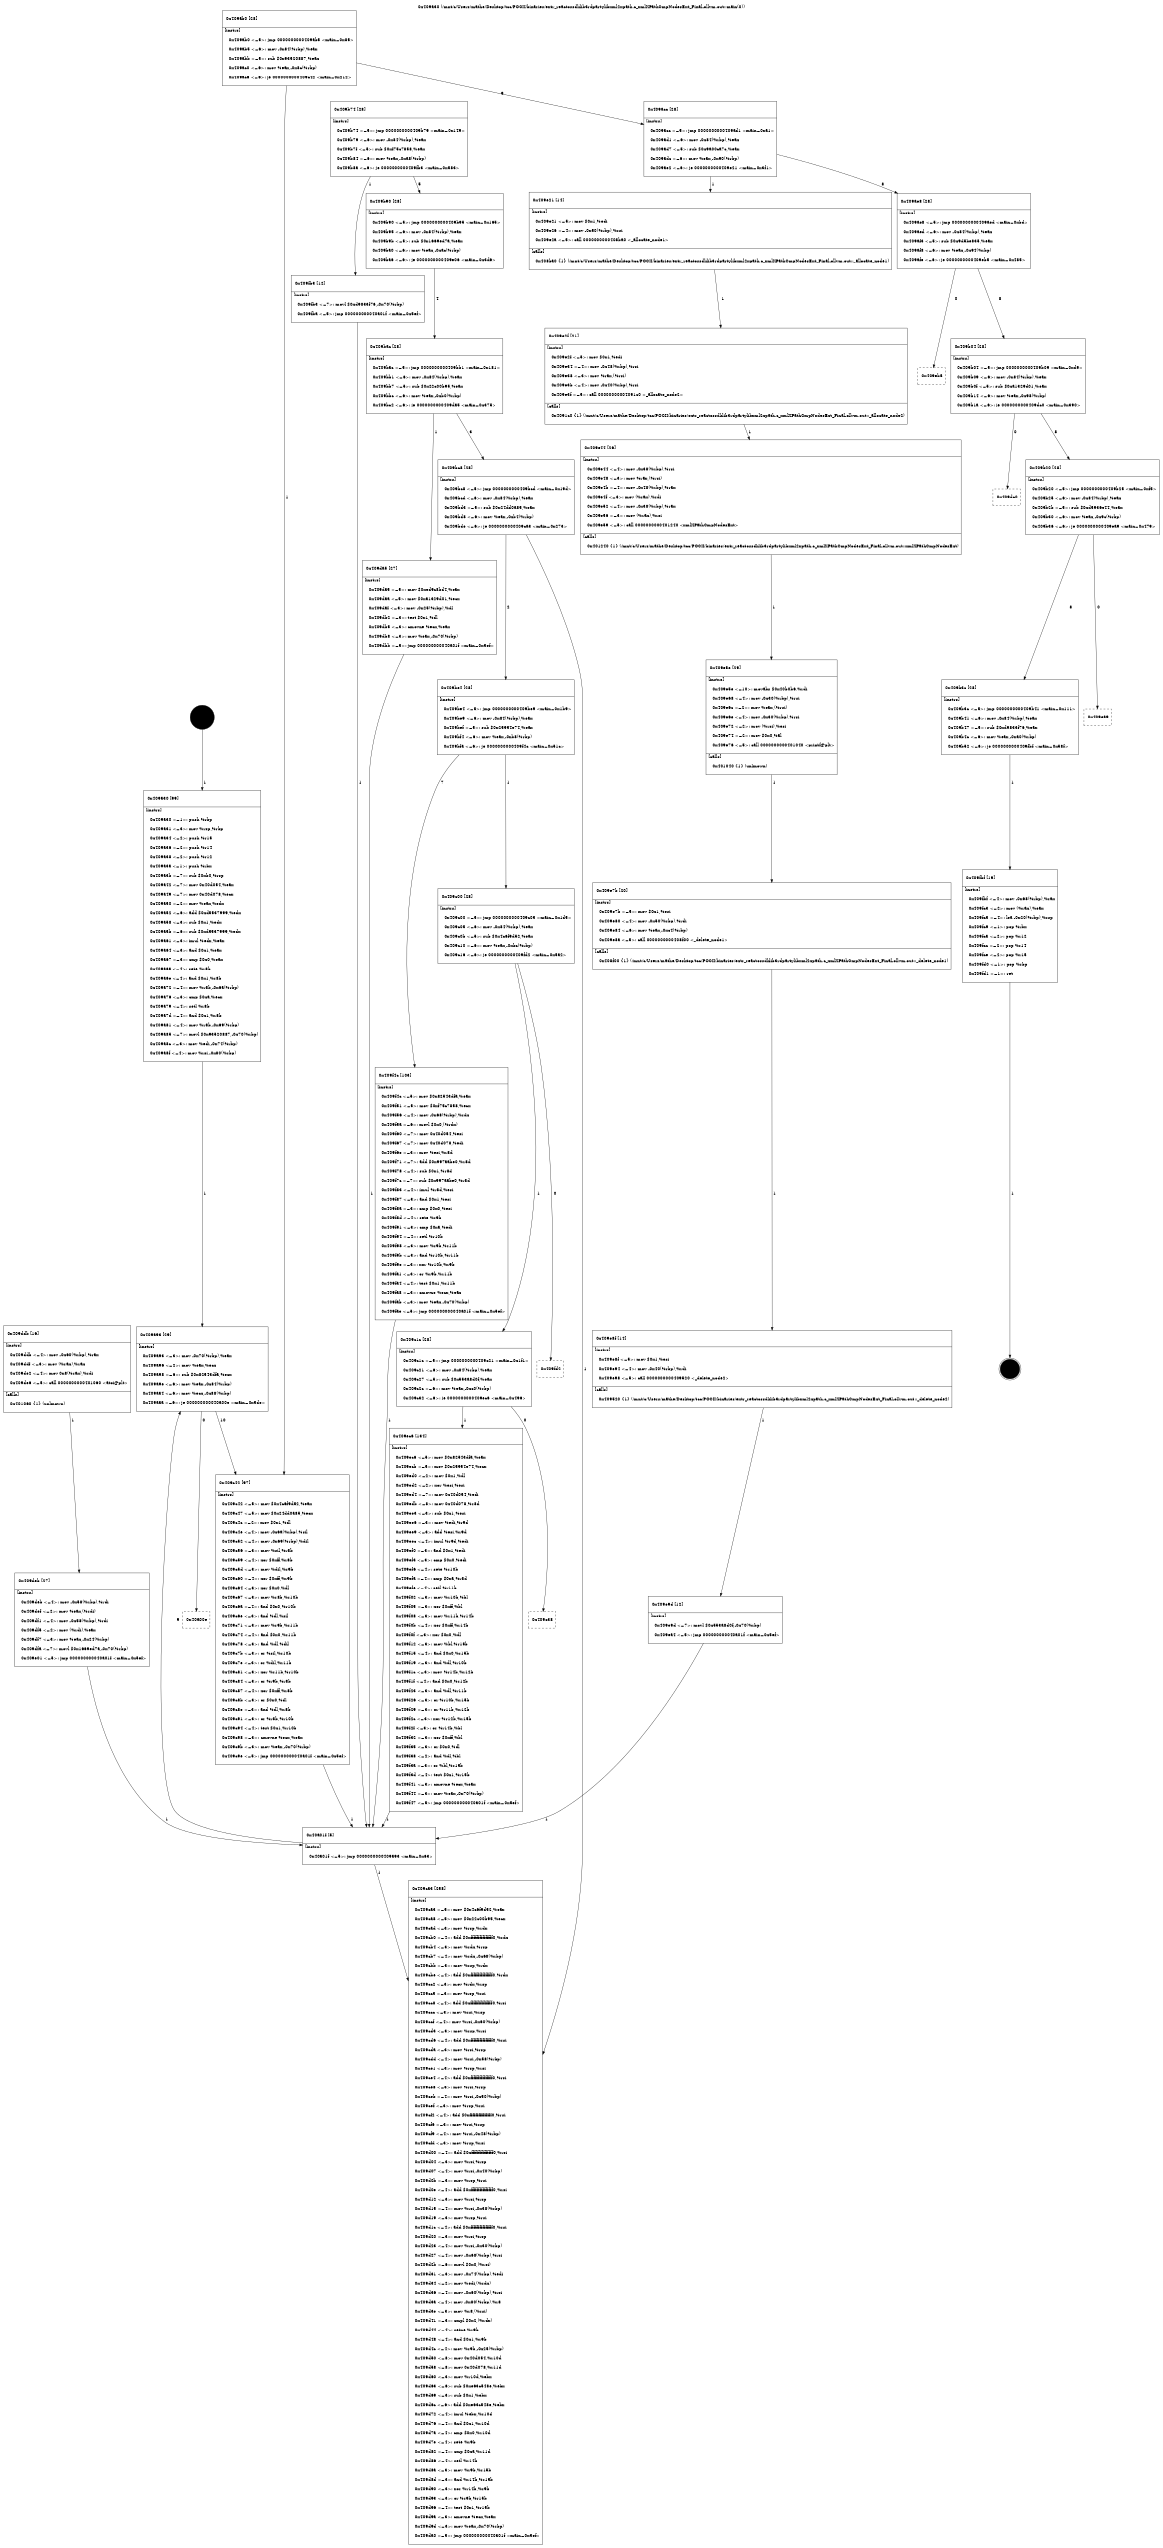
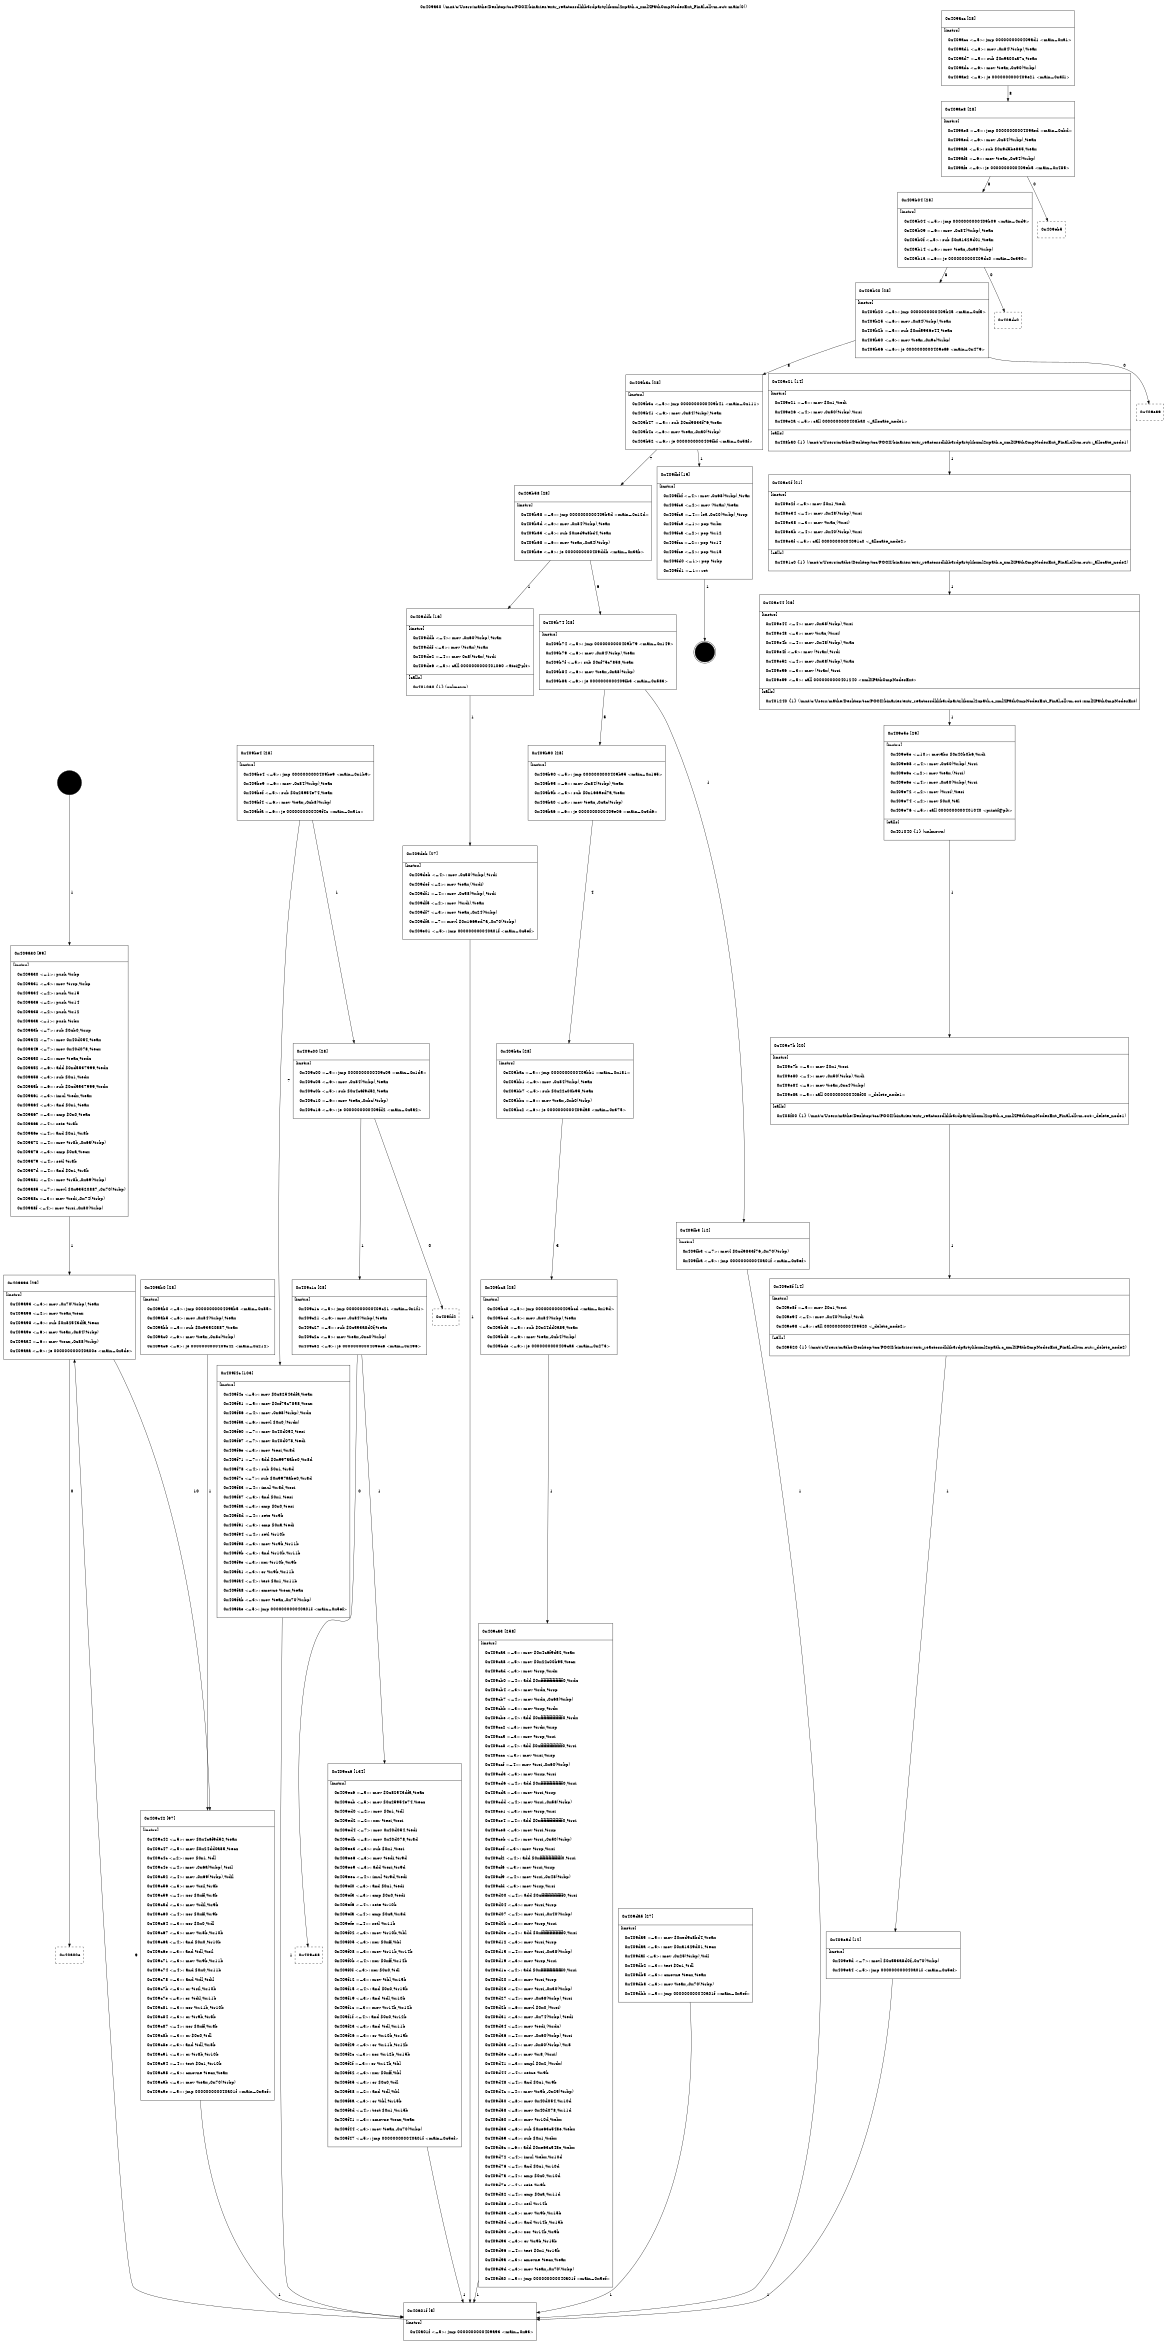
edge "0x409ab0 [28]" -> "0x409acc [28]": removed, label "9"
edge "0x409acc [28]" -> "0x409e21 [14]": removed, label "1"
edge "0x409bac [28]" -> "0x409da5 [27]": removed, label "1"
node "0x409b58 [28]": added
edge "0x409bc8 [28]" -> "0x409be4 [28]": removed, label "2"
edge "0x40a01f [5]" -> "0x409ca3 [258]": reversed
